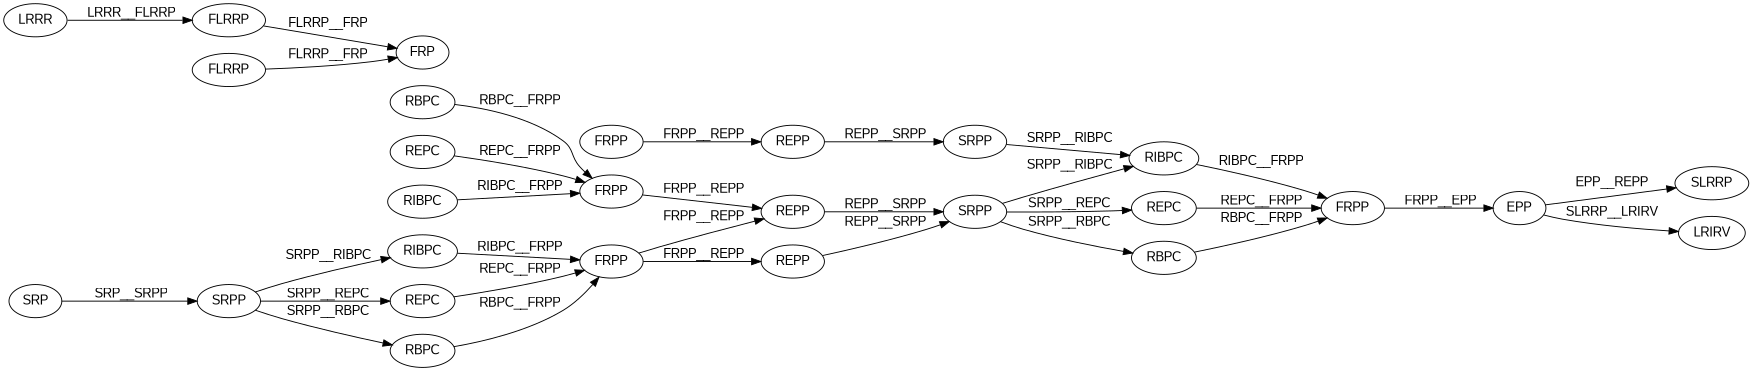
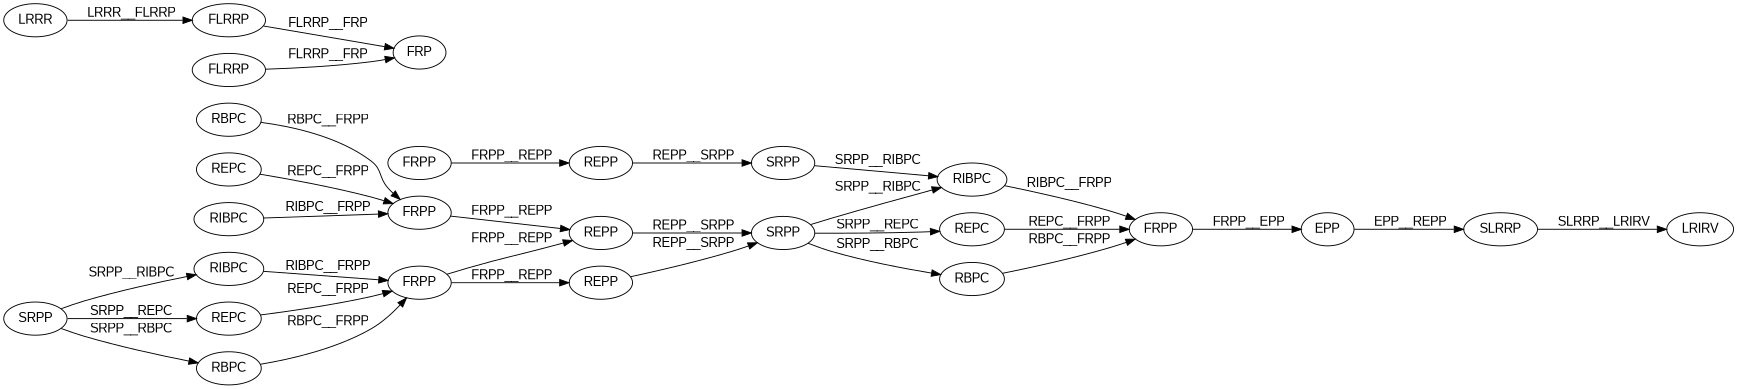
edge "EPP" -> "LRIRV": now "SLRRP" -> "LRIRV"
node "SRP": removed
